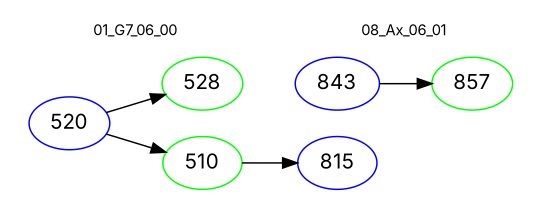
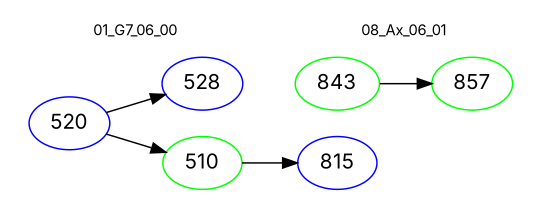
node "528": color green -> blue
node "843": color blue -> green
